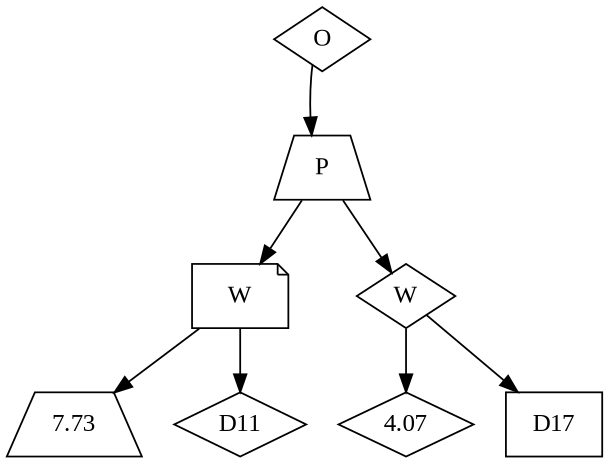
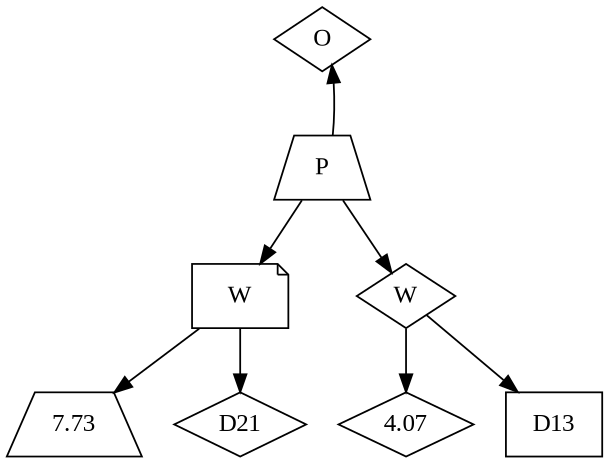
edge "O" -> "P": reversed
node "D11": label "D11" -> "D21"
node "D17": label "D17" -> "D13"
